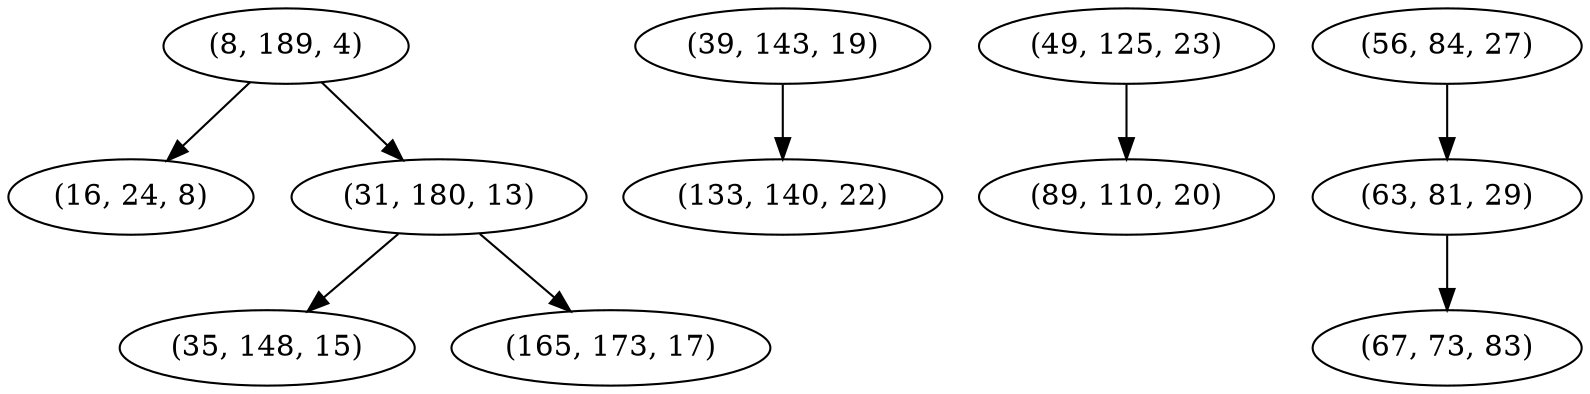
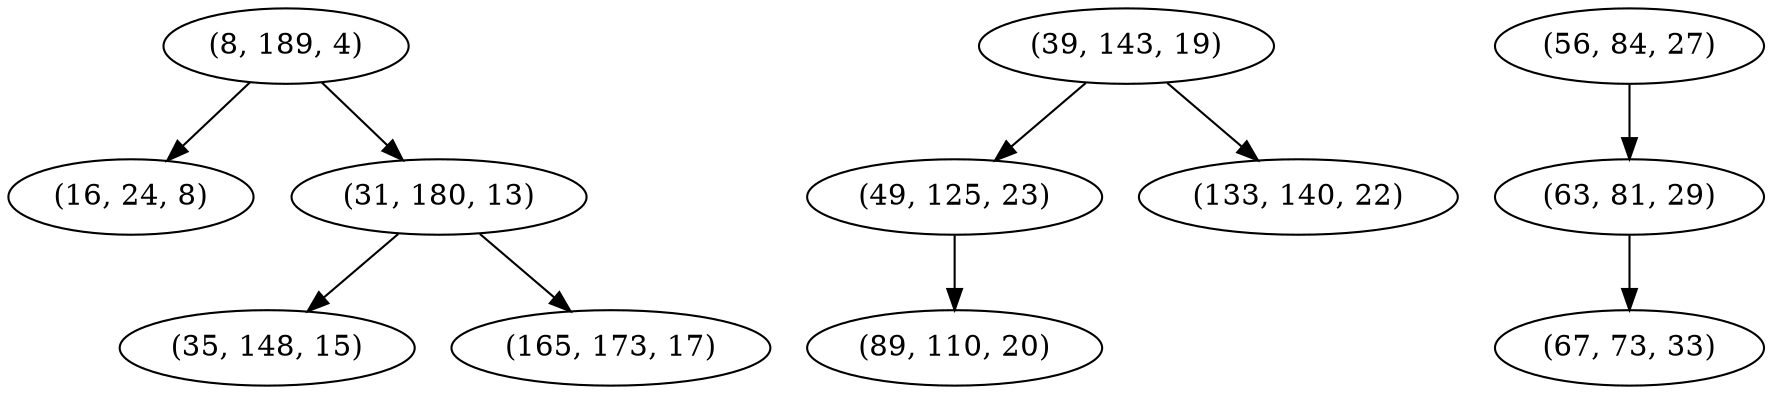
edge "(39, 143, 19)" -> "(49, 125, 23)": added
node "(67, 73, 83)": label "(67, 73, 83)" -> "(67, 73, 33)"
